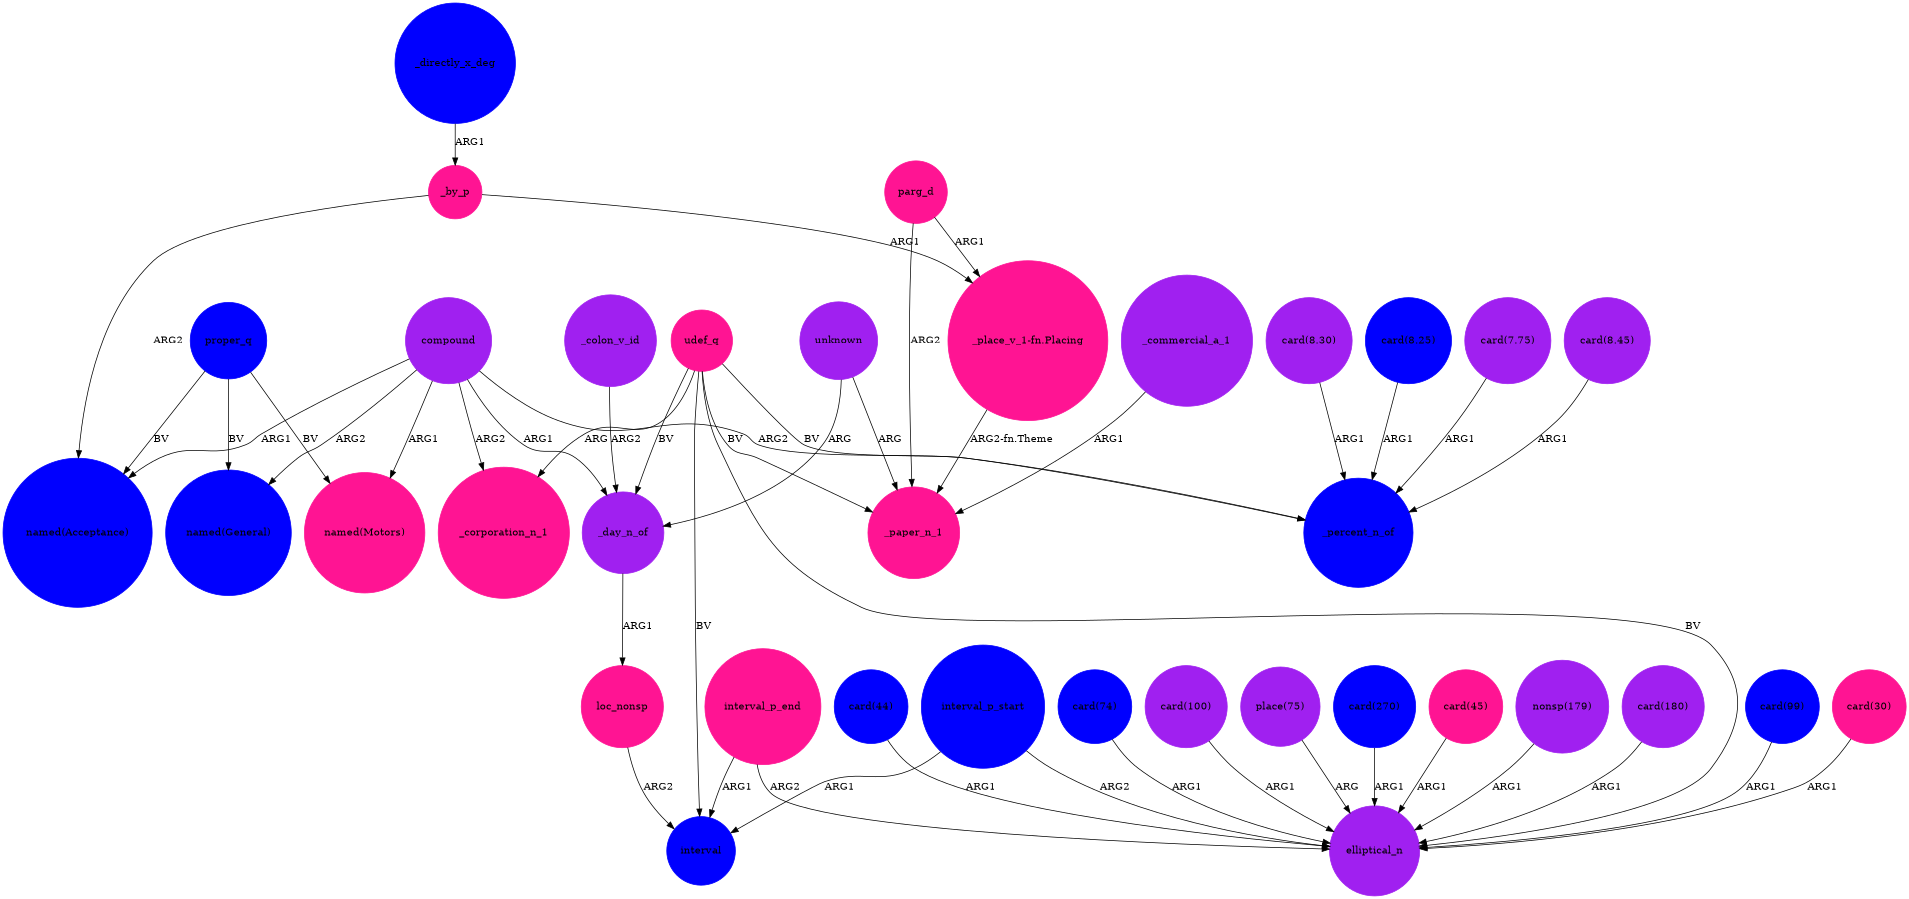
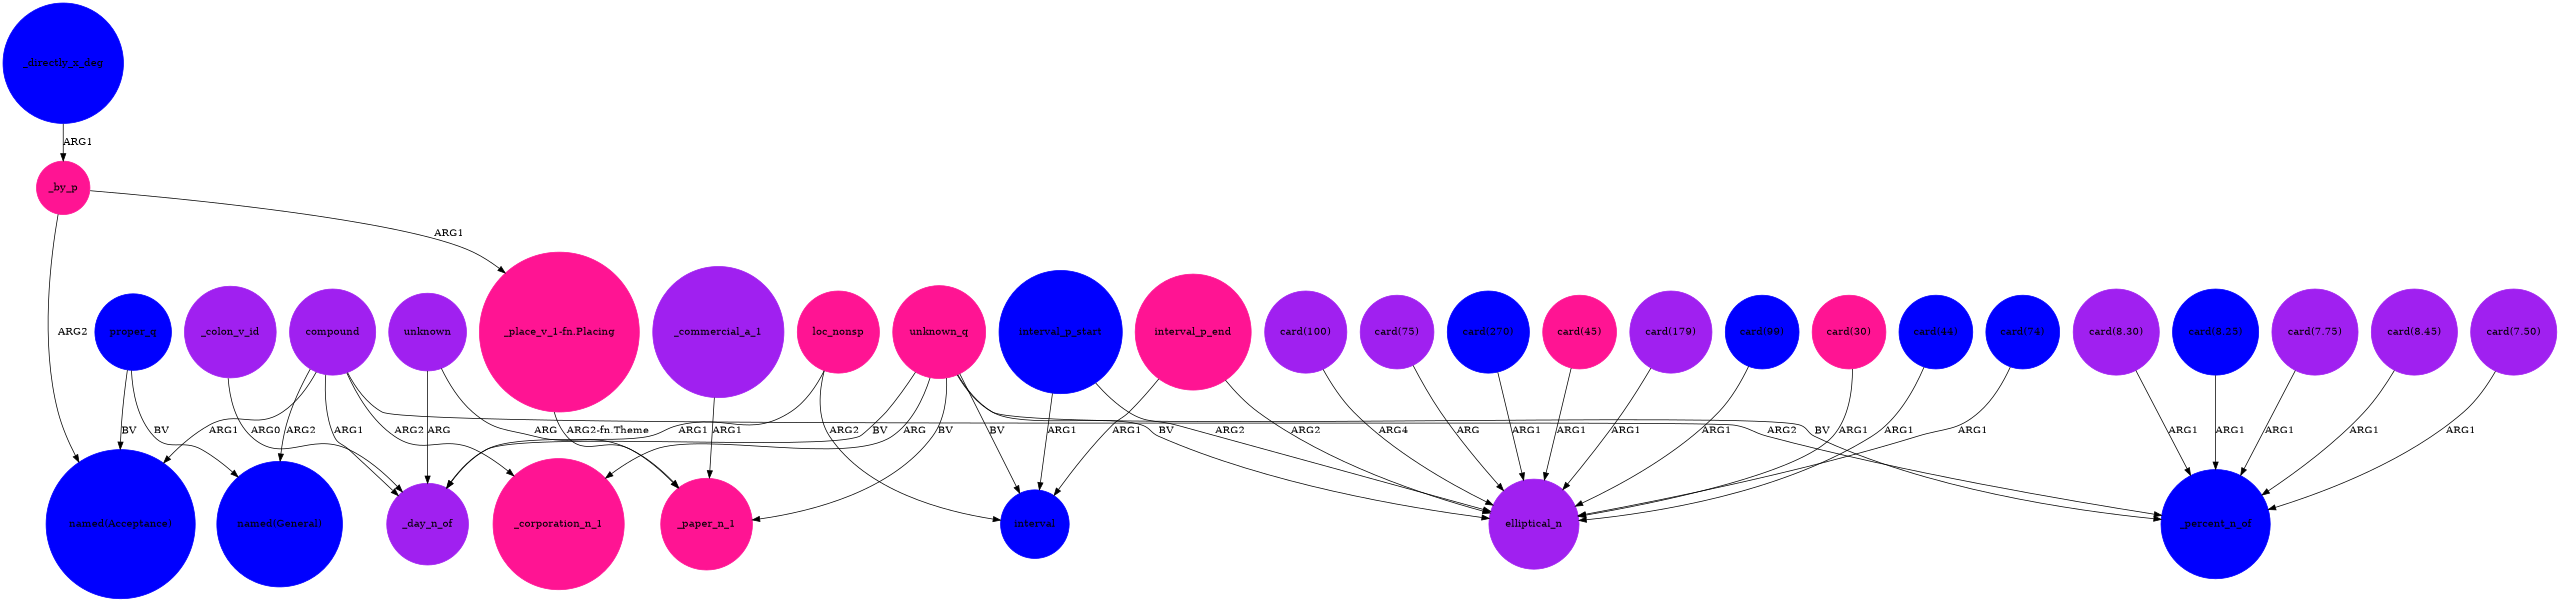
node "parg_d": removed
node "card(7.50)": added
node "udef_q": label "udef_q" -> "unknown_q"
edge "_colon_v_id" -> "_day_n_of": label "ARG2" -> "ARG0"
node "named(Motors)": removed
edge "_day_n_of" -> "loc_nonsp": reversed
node "place(75)": label "place(75)" -> "card(75)"
node "nonsp(179)": label "nonsp(179)" -> "card(179)"
node "card(180)": removed
edge "card(100)" -> "elliptical_n": label "ARG1" -> "ARG4"
